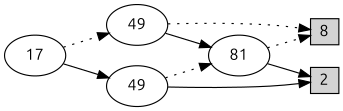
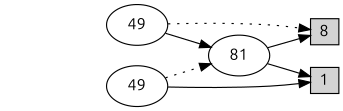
edge "81" -> "8": style dotted -> filled
node "17": removed
node "2": label "2" -> "1"
